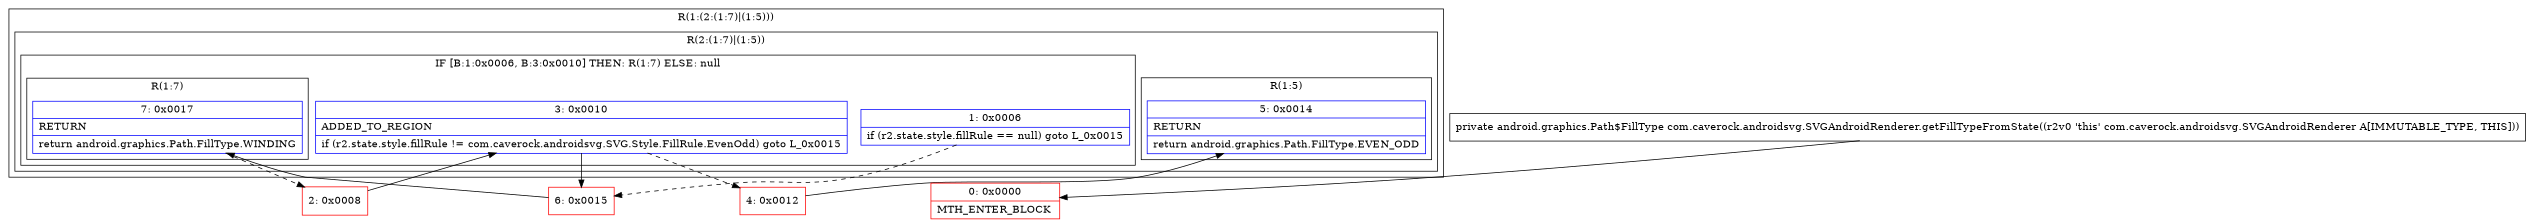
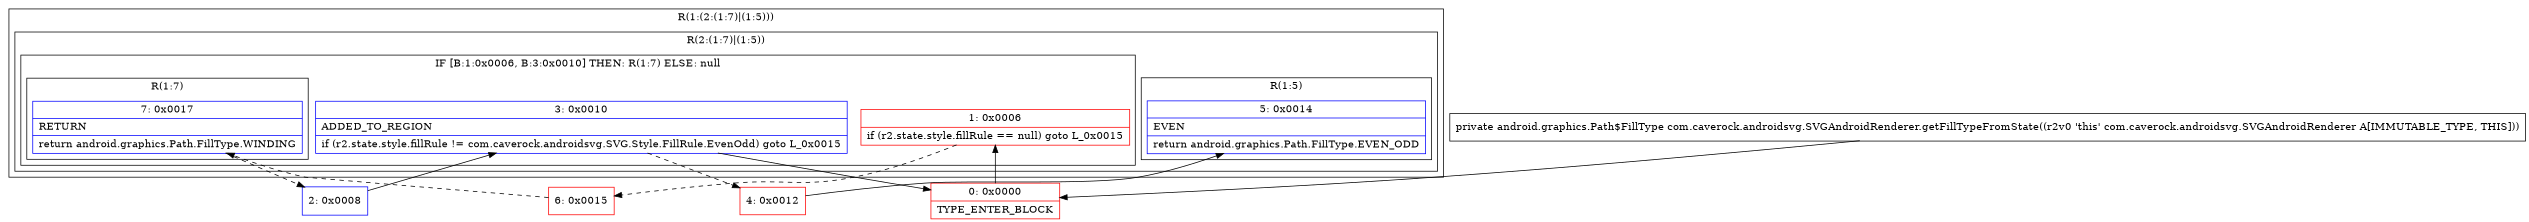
node "1: 0x0006": color blue -> red
node "5: 0x0014": text "RETURN" -> "EVEN"
edge "3: 0x0010" -> "6: 0x0015": now "3: 0x0010" -> "0: 0x0000"
edge "0: 0x0000" -> "1: 0x0006": added
edge "6: 0x0015" -> "7: 0x0017": style solid -> dashed
node "2: 0x0008": color red -> blue
node "0: 0x0000": text "MTH_ENTER_BLOCK" -> "TYPE_ENTER_BLOCK"
